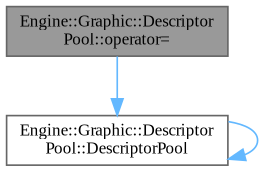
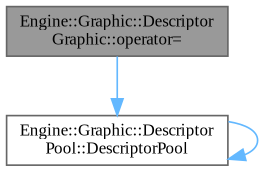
node "Engine::Graphic::Descriptor Pool::operator=": label "Engine::Graphic::Descriptor Pool::operator=" -> "Engine::Graphic::Descriptor Graphic::operator="
